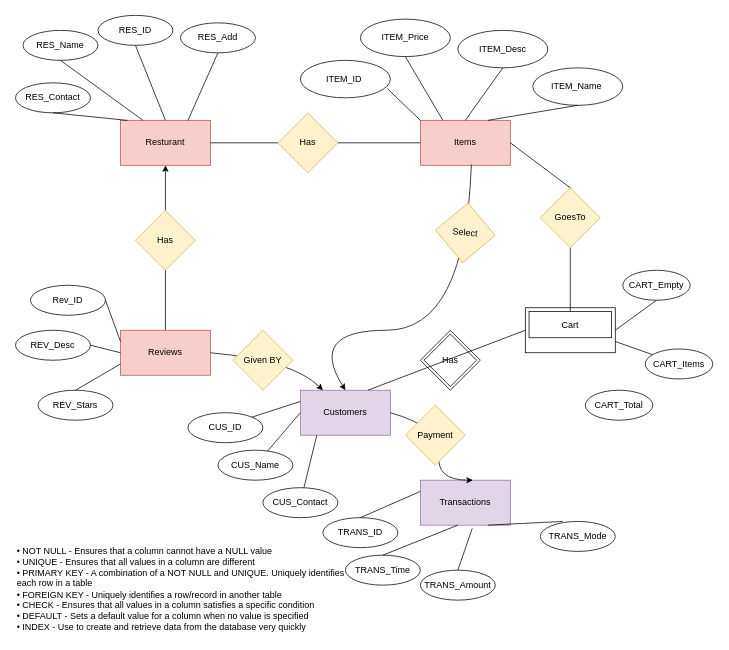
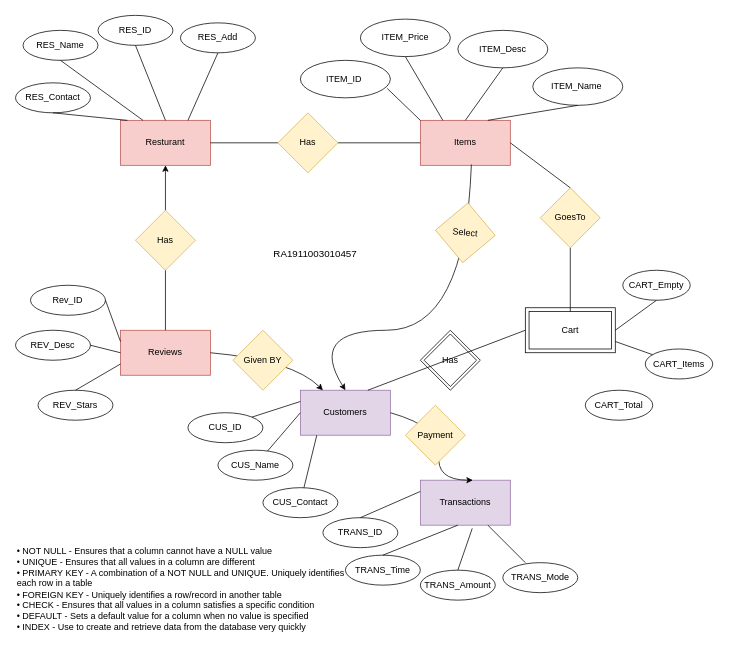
node "RA1911003010457": added
node "Cart": size 83x26 -> 83x38
node "TRANS_Mode": moved (578, 537) -> (540, 578)
